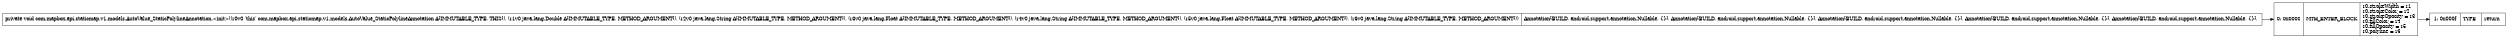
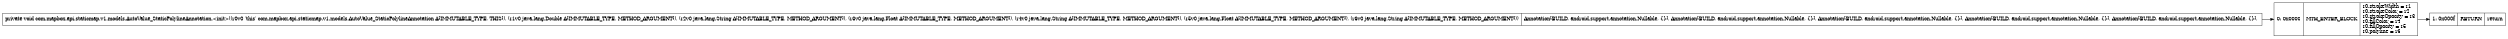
node "1: 0x000f": text "TYPE" -> "RETURN"
